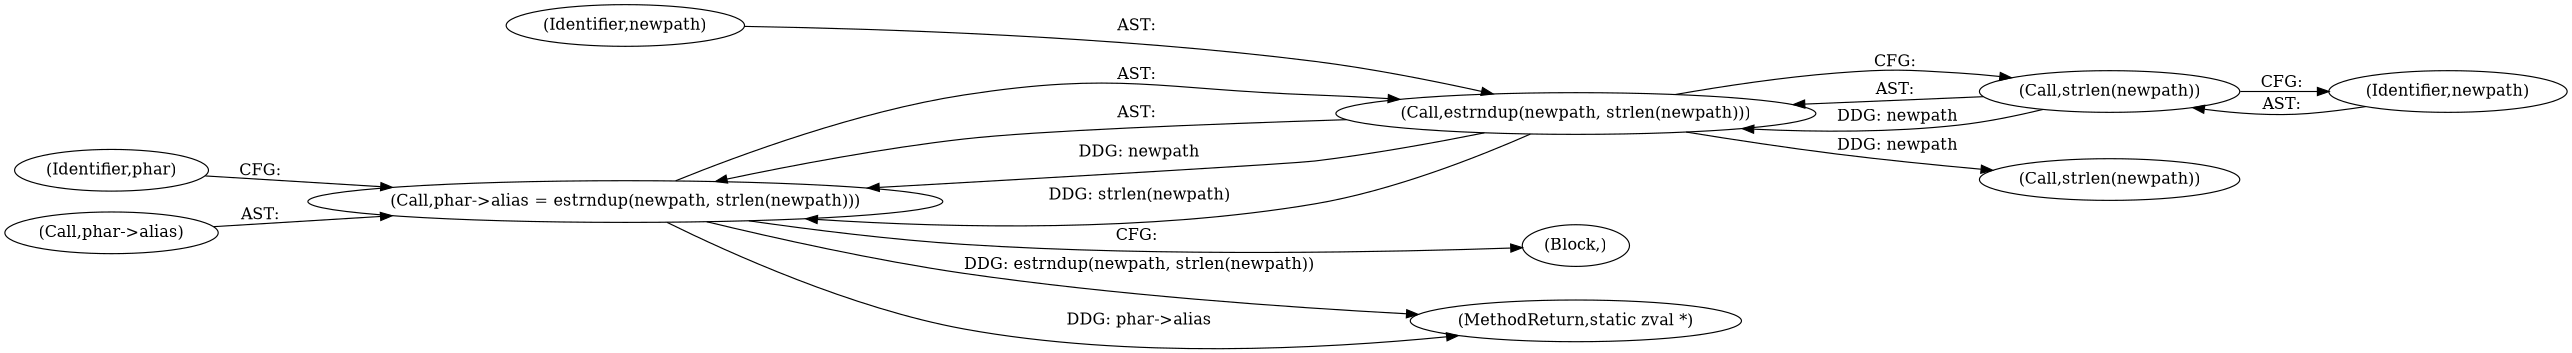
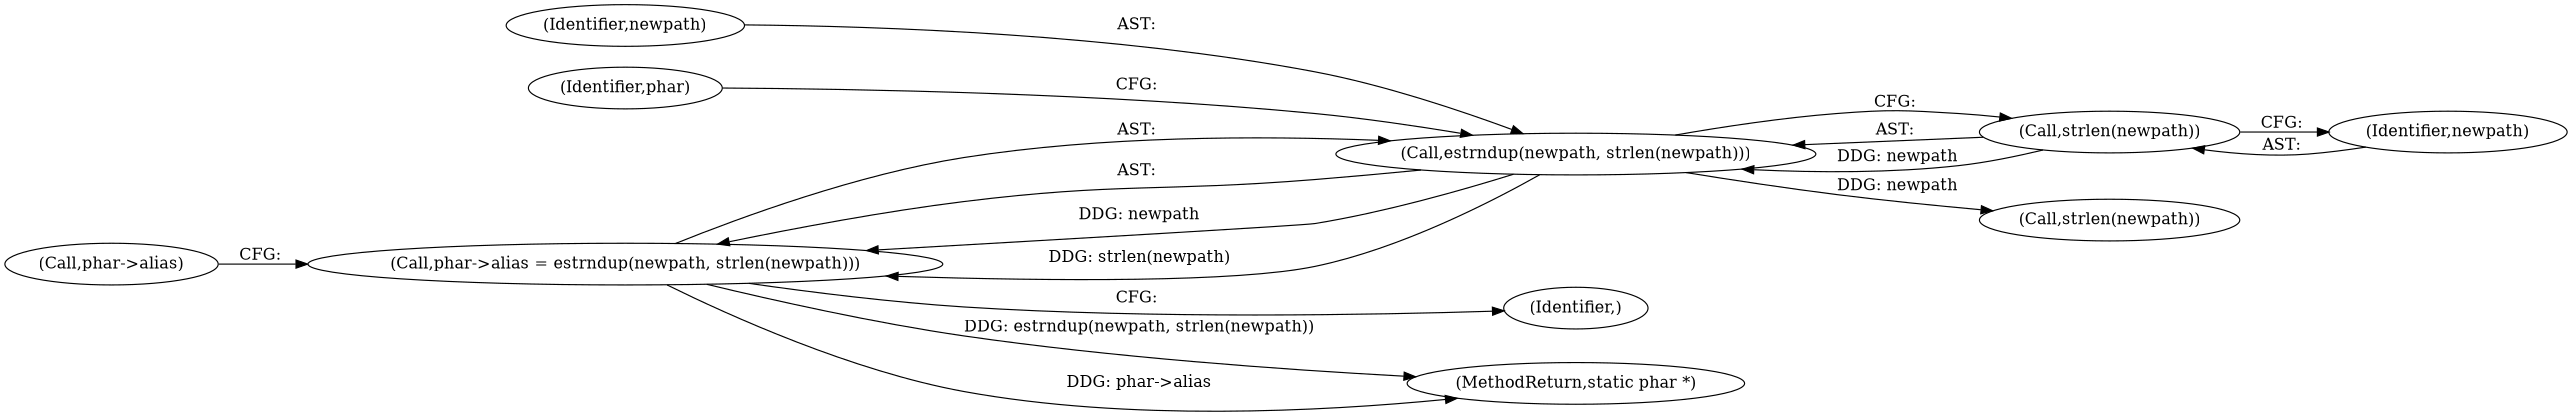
edge "(Identifier,phar)" -> "(Call,phar->alias = estrndup(newpath, strlen(newpath)))": now "(Identifier,phar)" -> "(Call,estrndup(newpath, strlen(newpath)))"
edge "(Call,phar->alias)" -> "(Call,phar->alias = estrndup(newpath, strlen(newpath)))": label "AST: " -> "CFG: "
node "(Block,)": label "(Block,)" -> "(Identifier,)"
node "(MethodReturn,static zval *)": label "(MethodReturn,static zval *)" -> "(MethodReturn,static phar *)"
